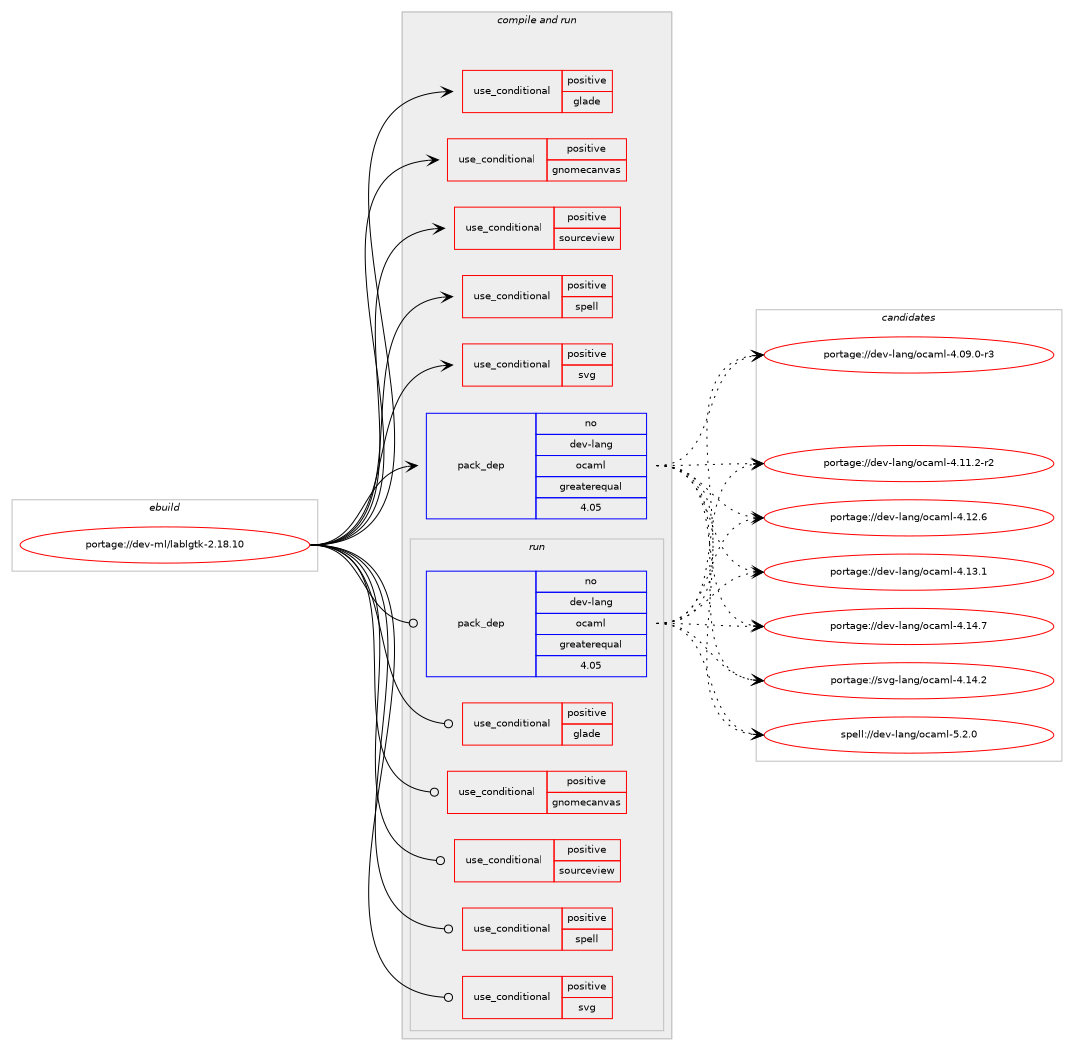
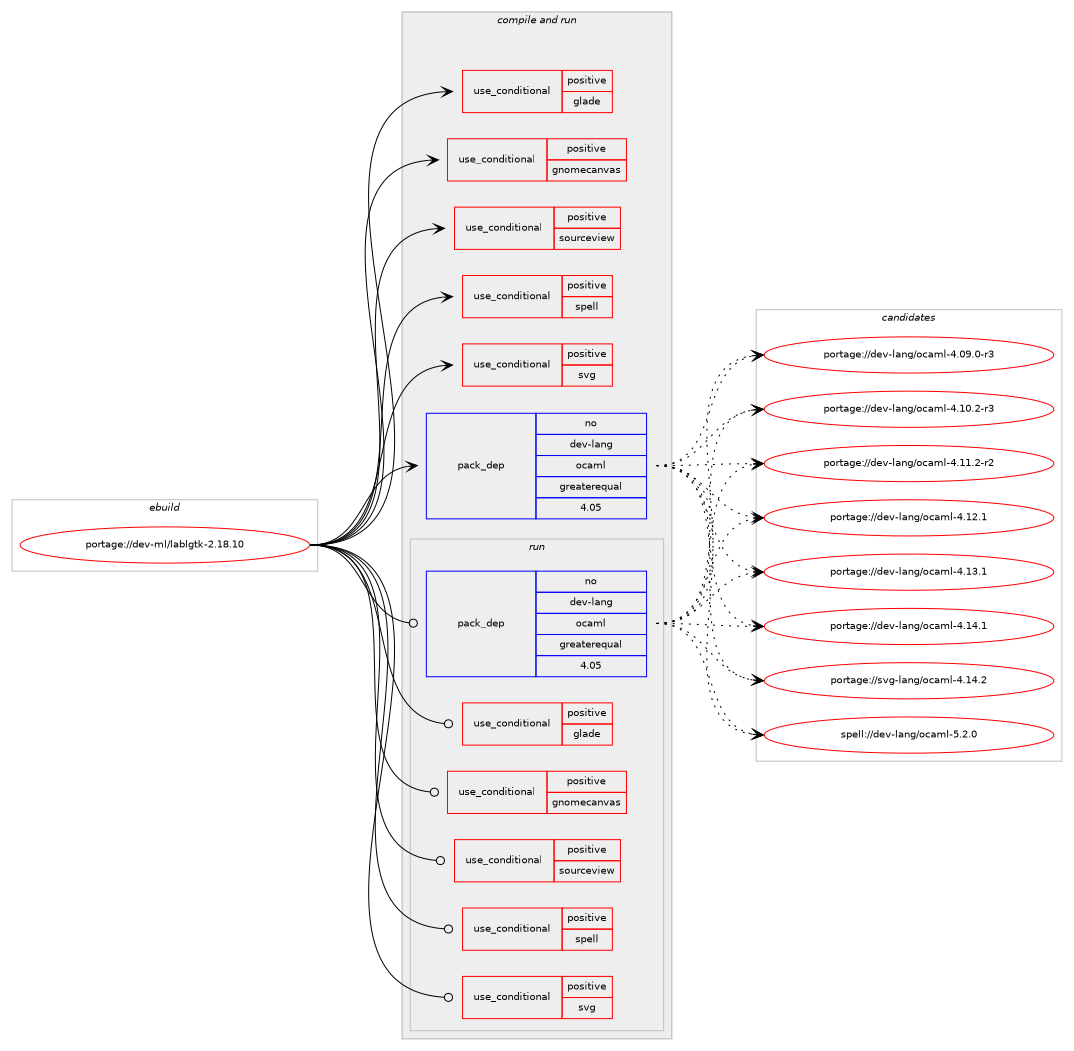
node "portage://dev-lang/ocaml-4.10.2-r3": added
node "portage://dev-lang/ocaml-4.12.6": label "portage://dev-lang/ocaml-4.12.6" -> "portage://dev-lang/ocaml-4.12.1"
node "portage://dev-lang/ocaml-4.14.7": label "portage://dev-lang/ocaml-4.14.7" -> "portage://dev-lang/ocaml-4.14.1"
